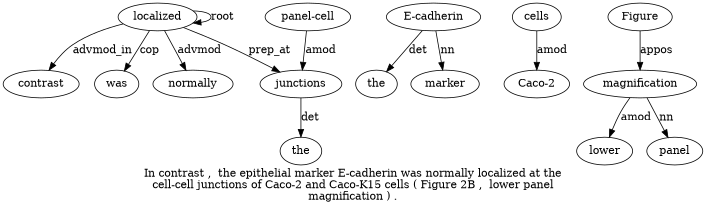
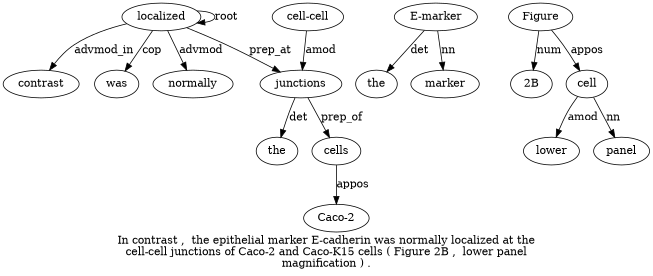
node "panel-cell": label "panel-cell" -> "cell-cell"
node "E-cadherin": label "E-cadherin" -> "E-marker"
edge "cells" -> "Caco-2": label "amod" -> "appos"
node "2B": added
node "magnification": label "magnification" -> "cell"
edge "junctions" -> "cells": added, label "prep_of"
